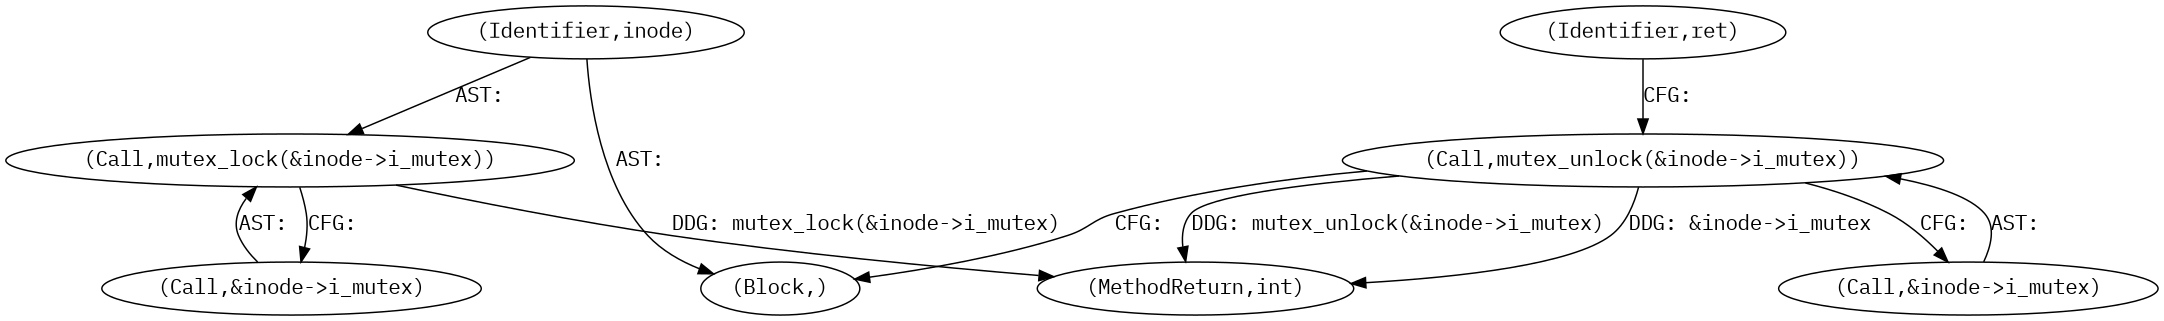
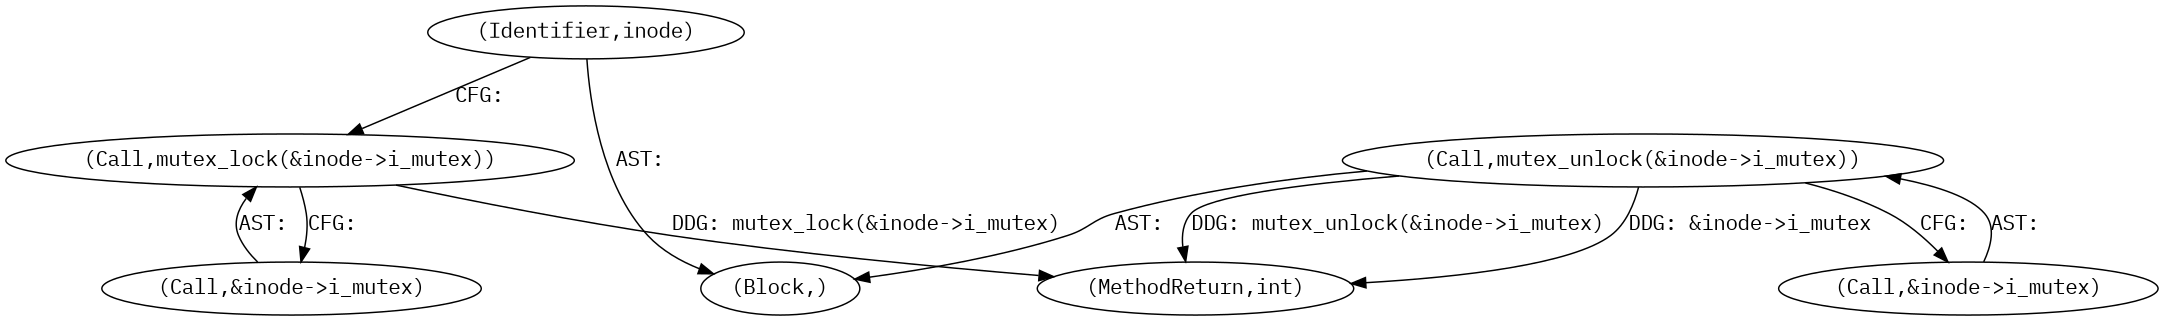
node "(Identifier,ret)": removed
edge "(Identifier,inode)" -> "(Call,mutex_lock(&inode->i_mutex))": label "AST: " -> "CFG: "
edge "(Call,mutex_unlock(&inode->i_mutex))" -> "(Block,)": label "CFG: " -> "AST: "
